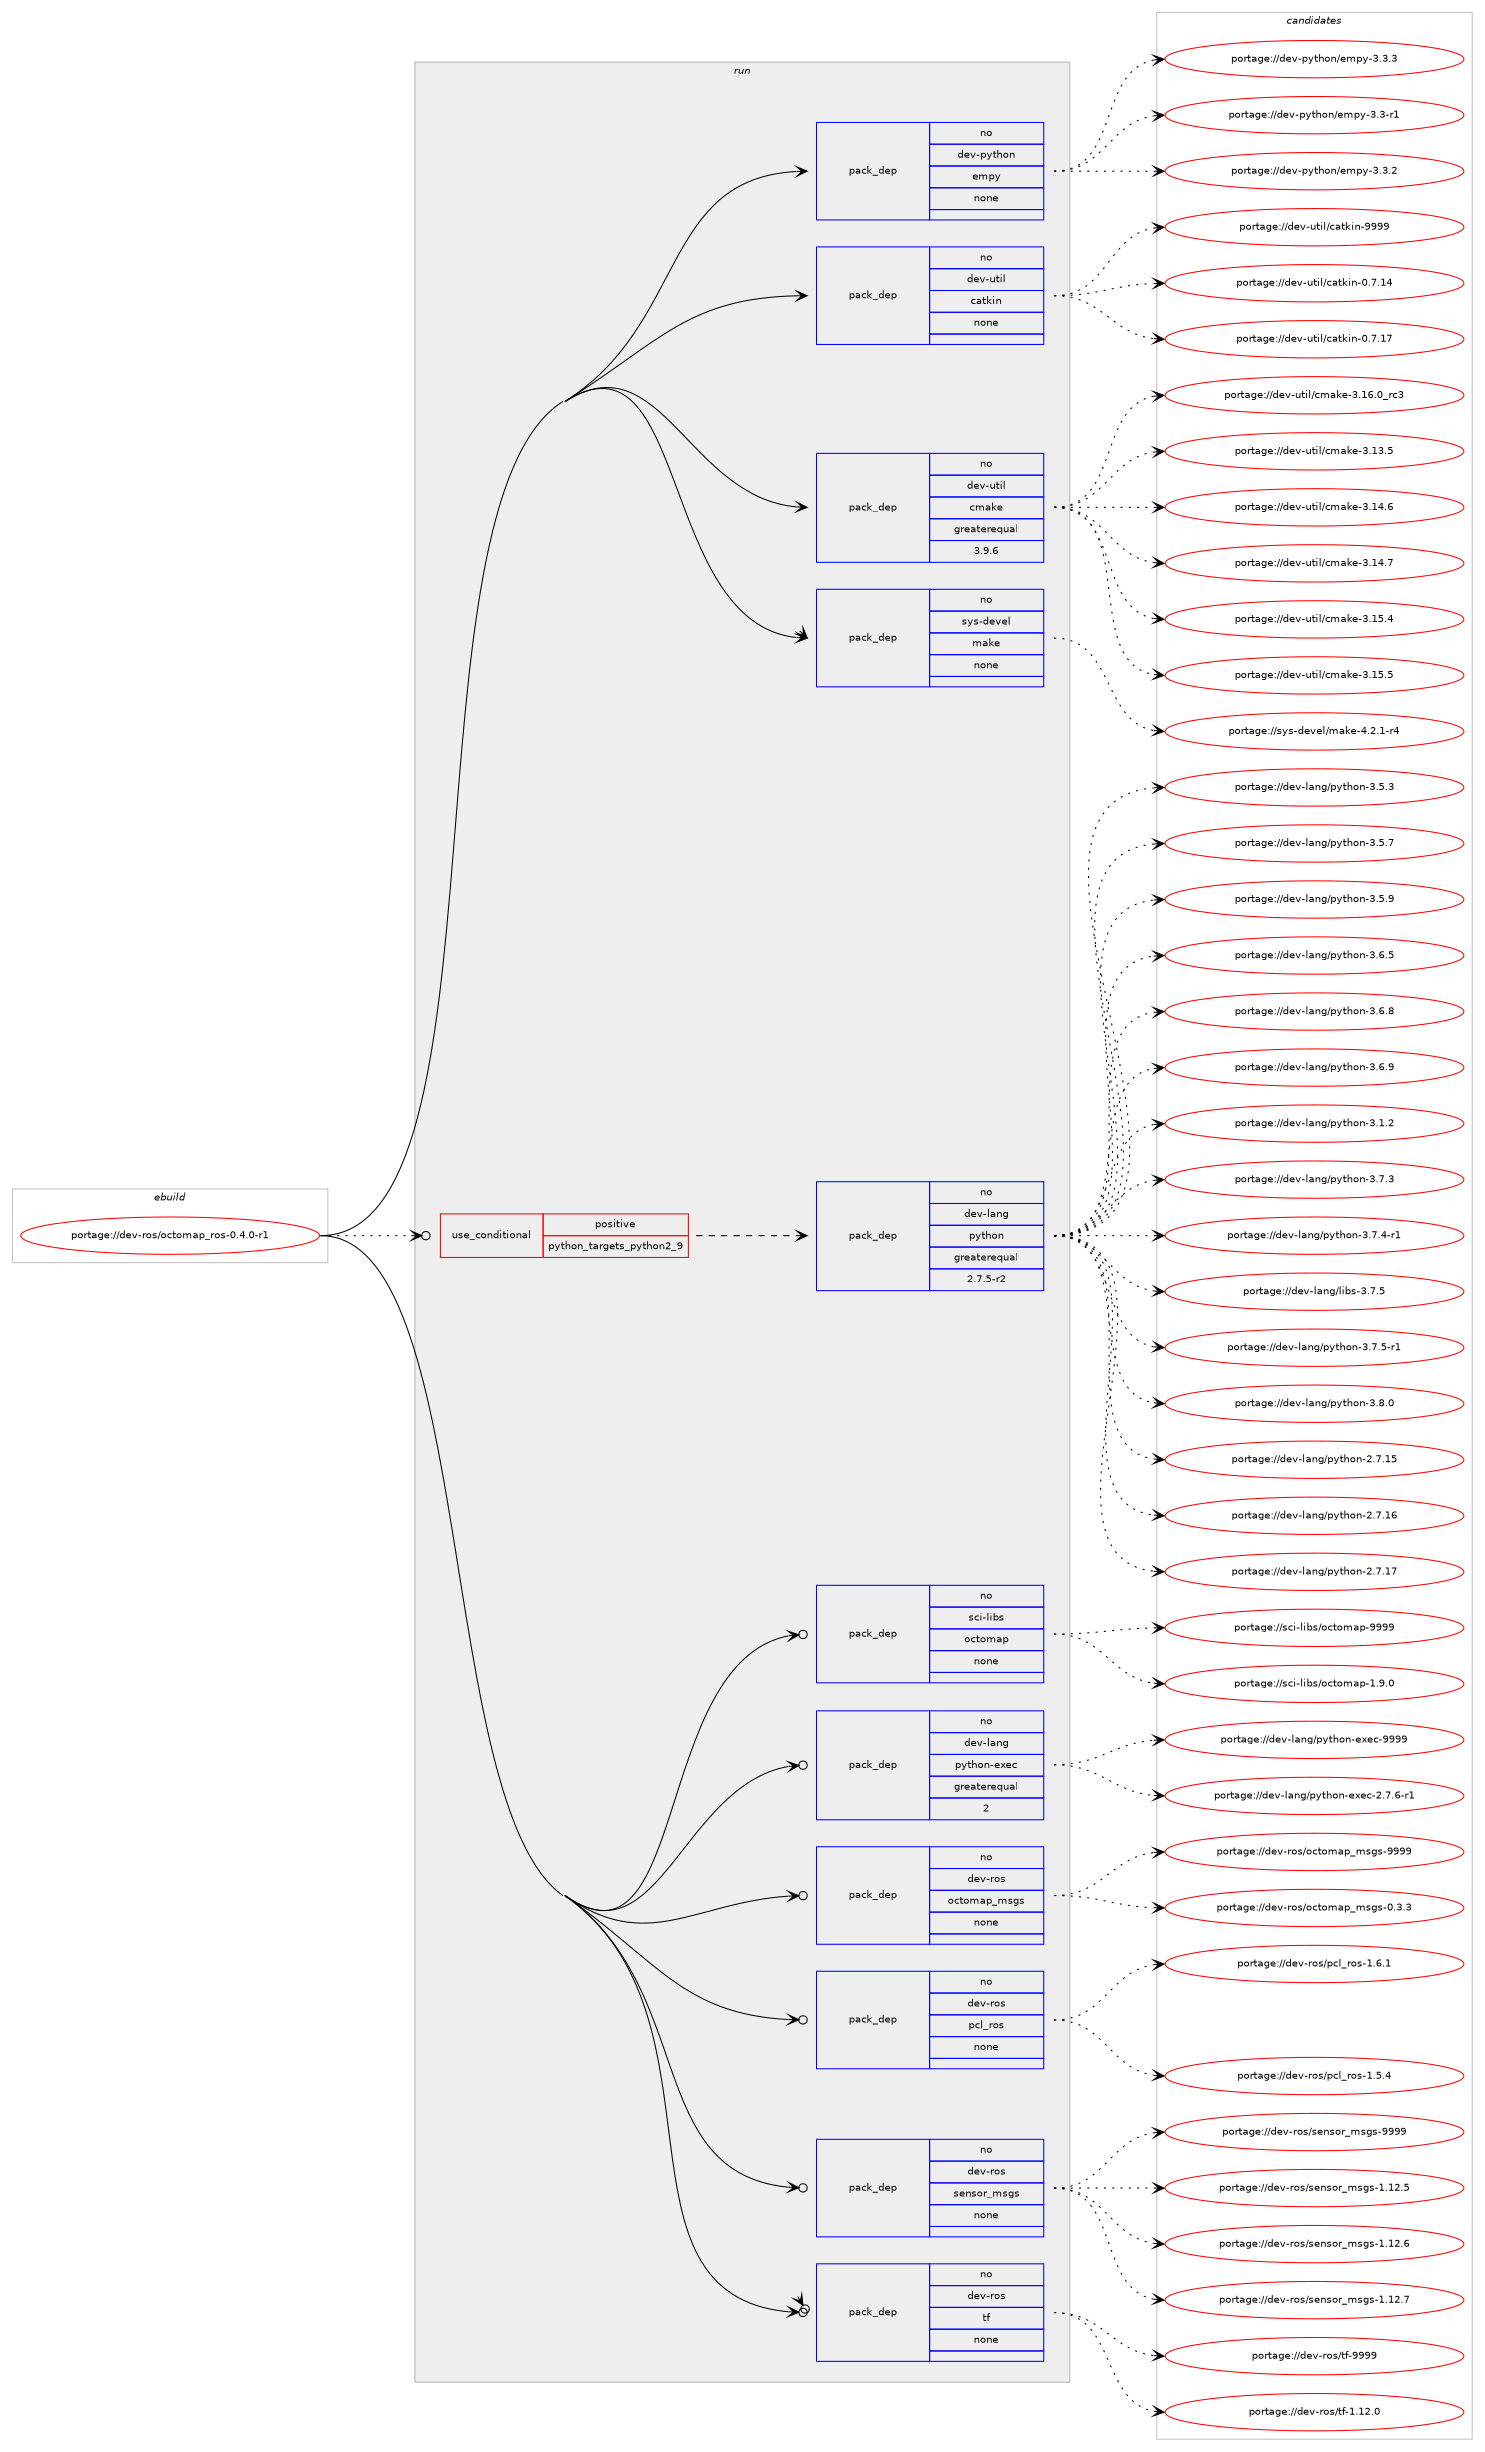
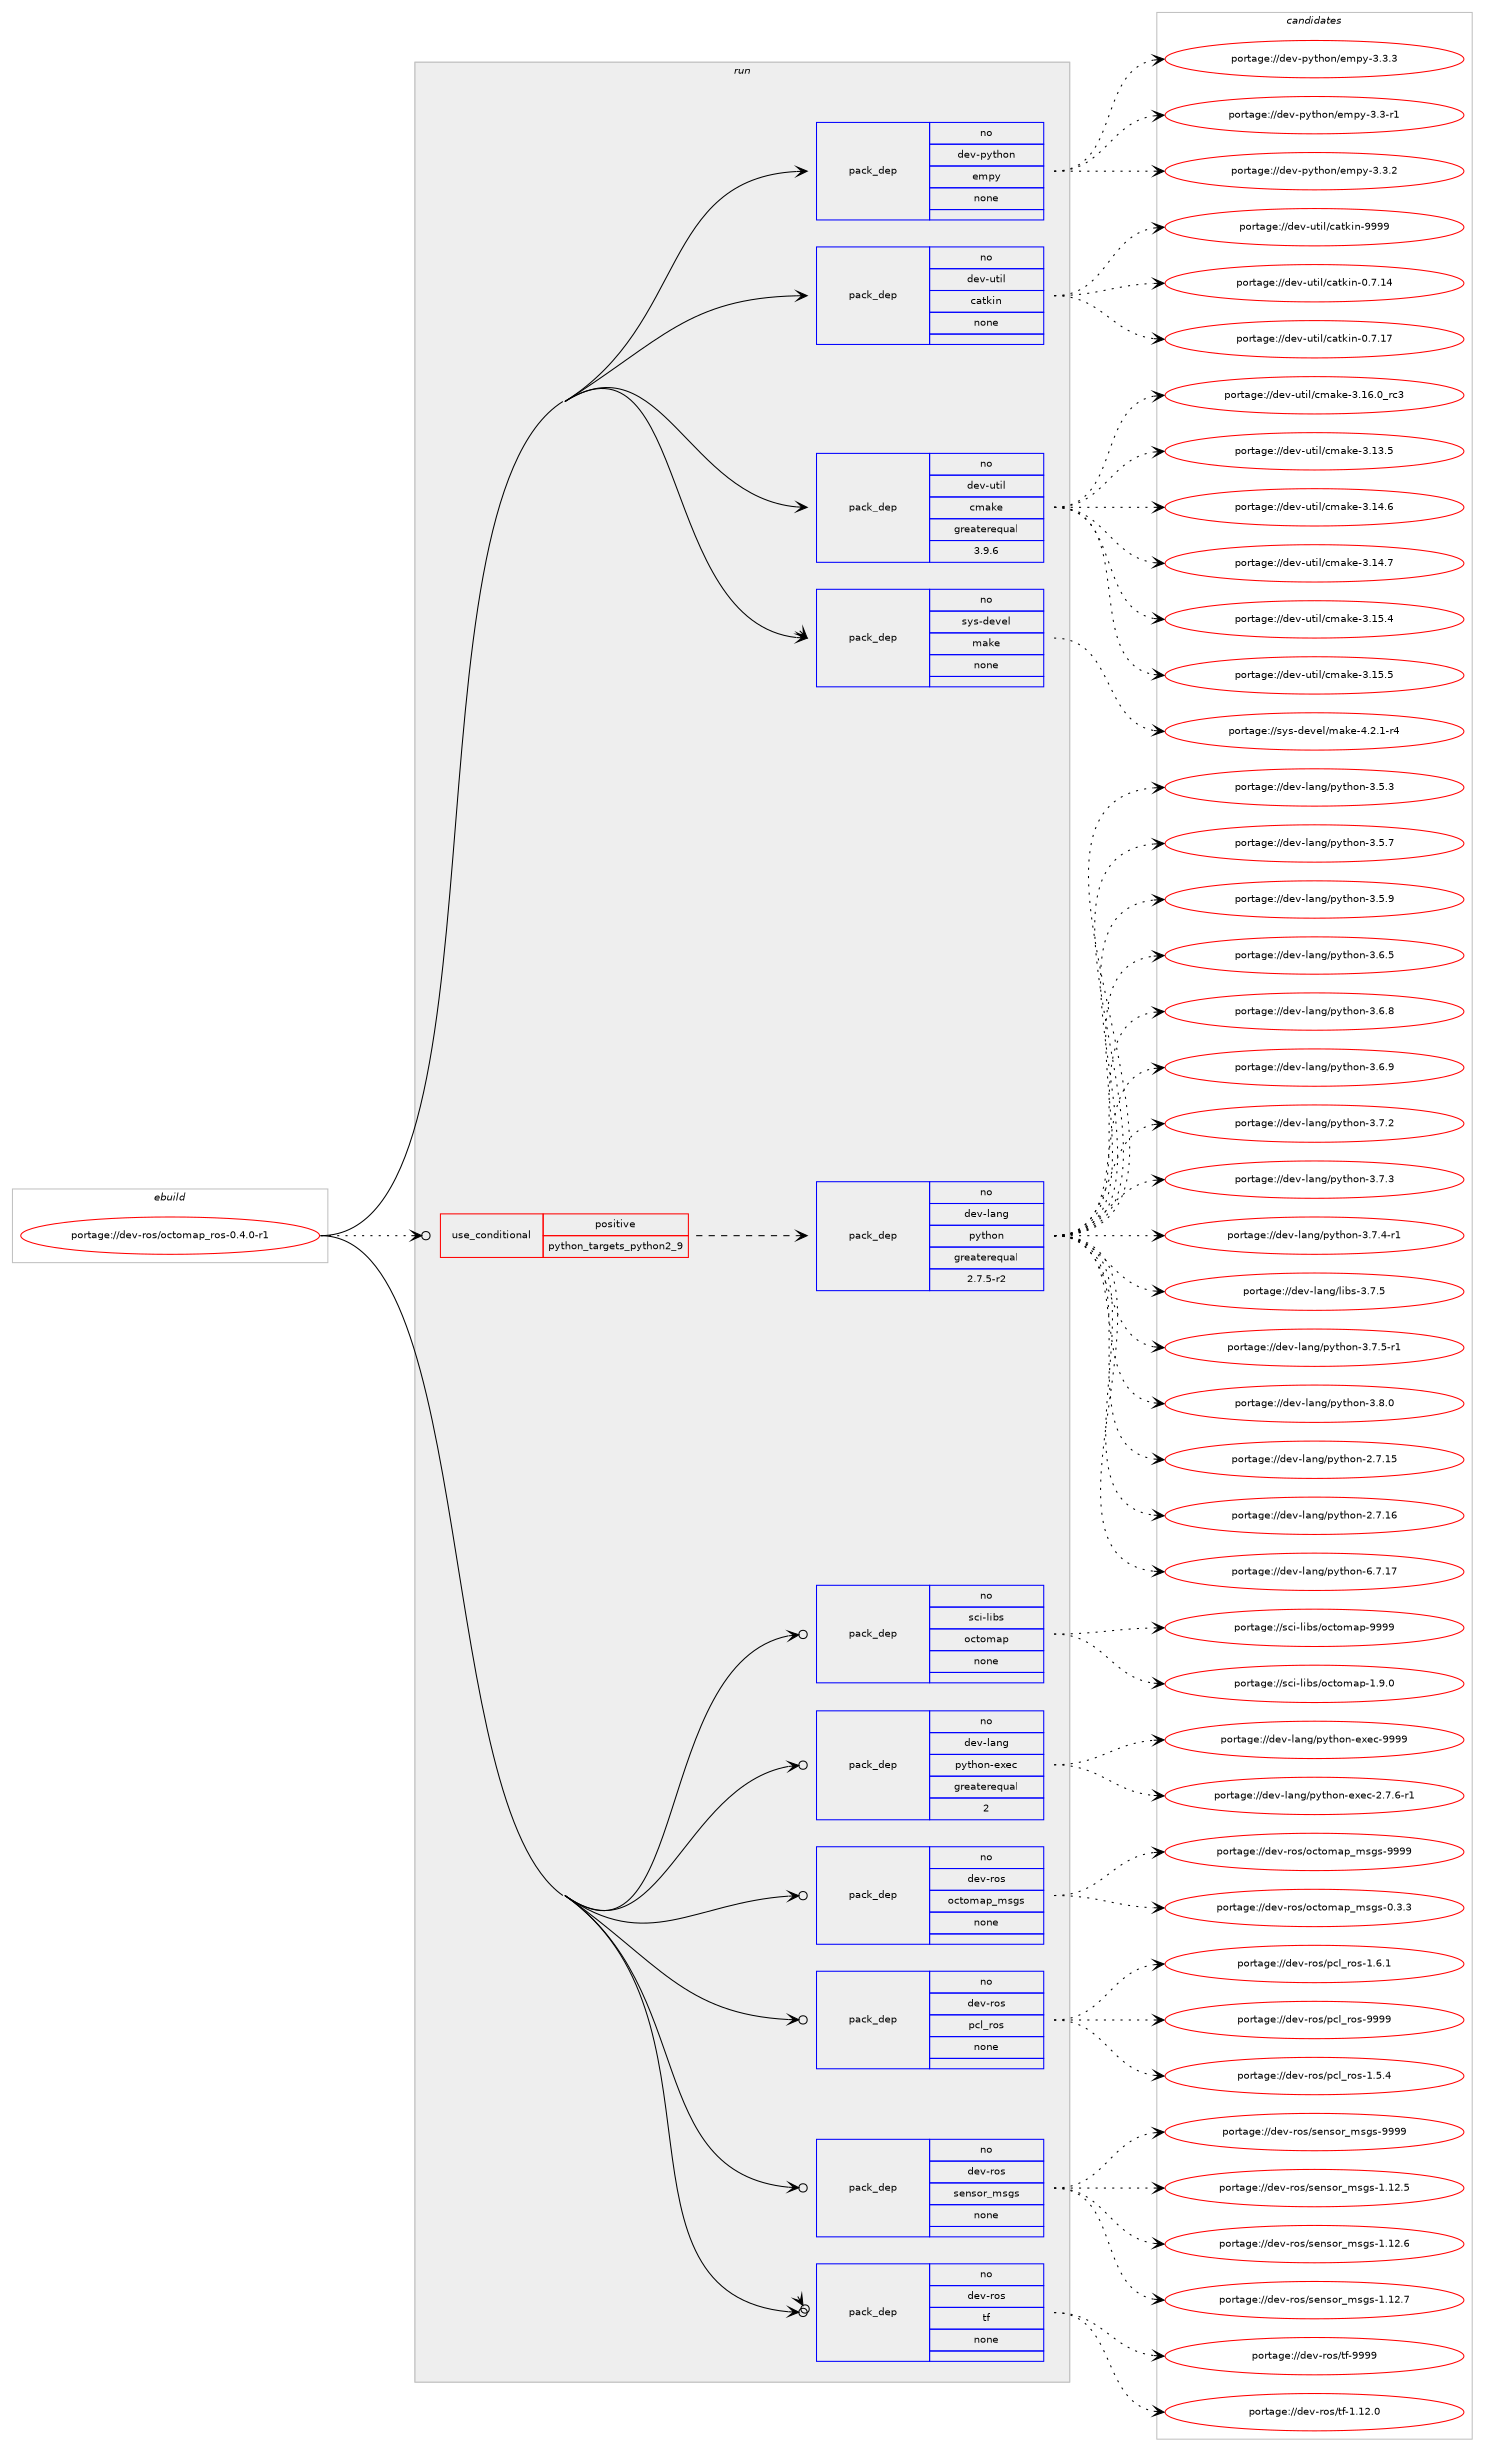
node "portage://dev-lang/python-3.1.2": label "portage://dev-lang/python-3.1.2" -> "portage://dev-lang/python-3.7.2"
node "portage://dev-lang/python-2.7.17": label "portage://dev-lang/python-2.7.17" -> "portage://dev-lang/python-6.7.17"
node "portage://dev-ros/pcl_ros-9999": added
